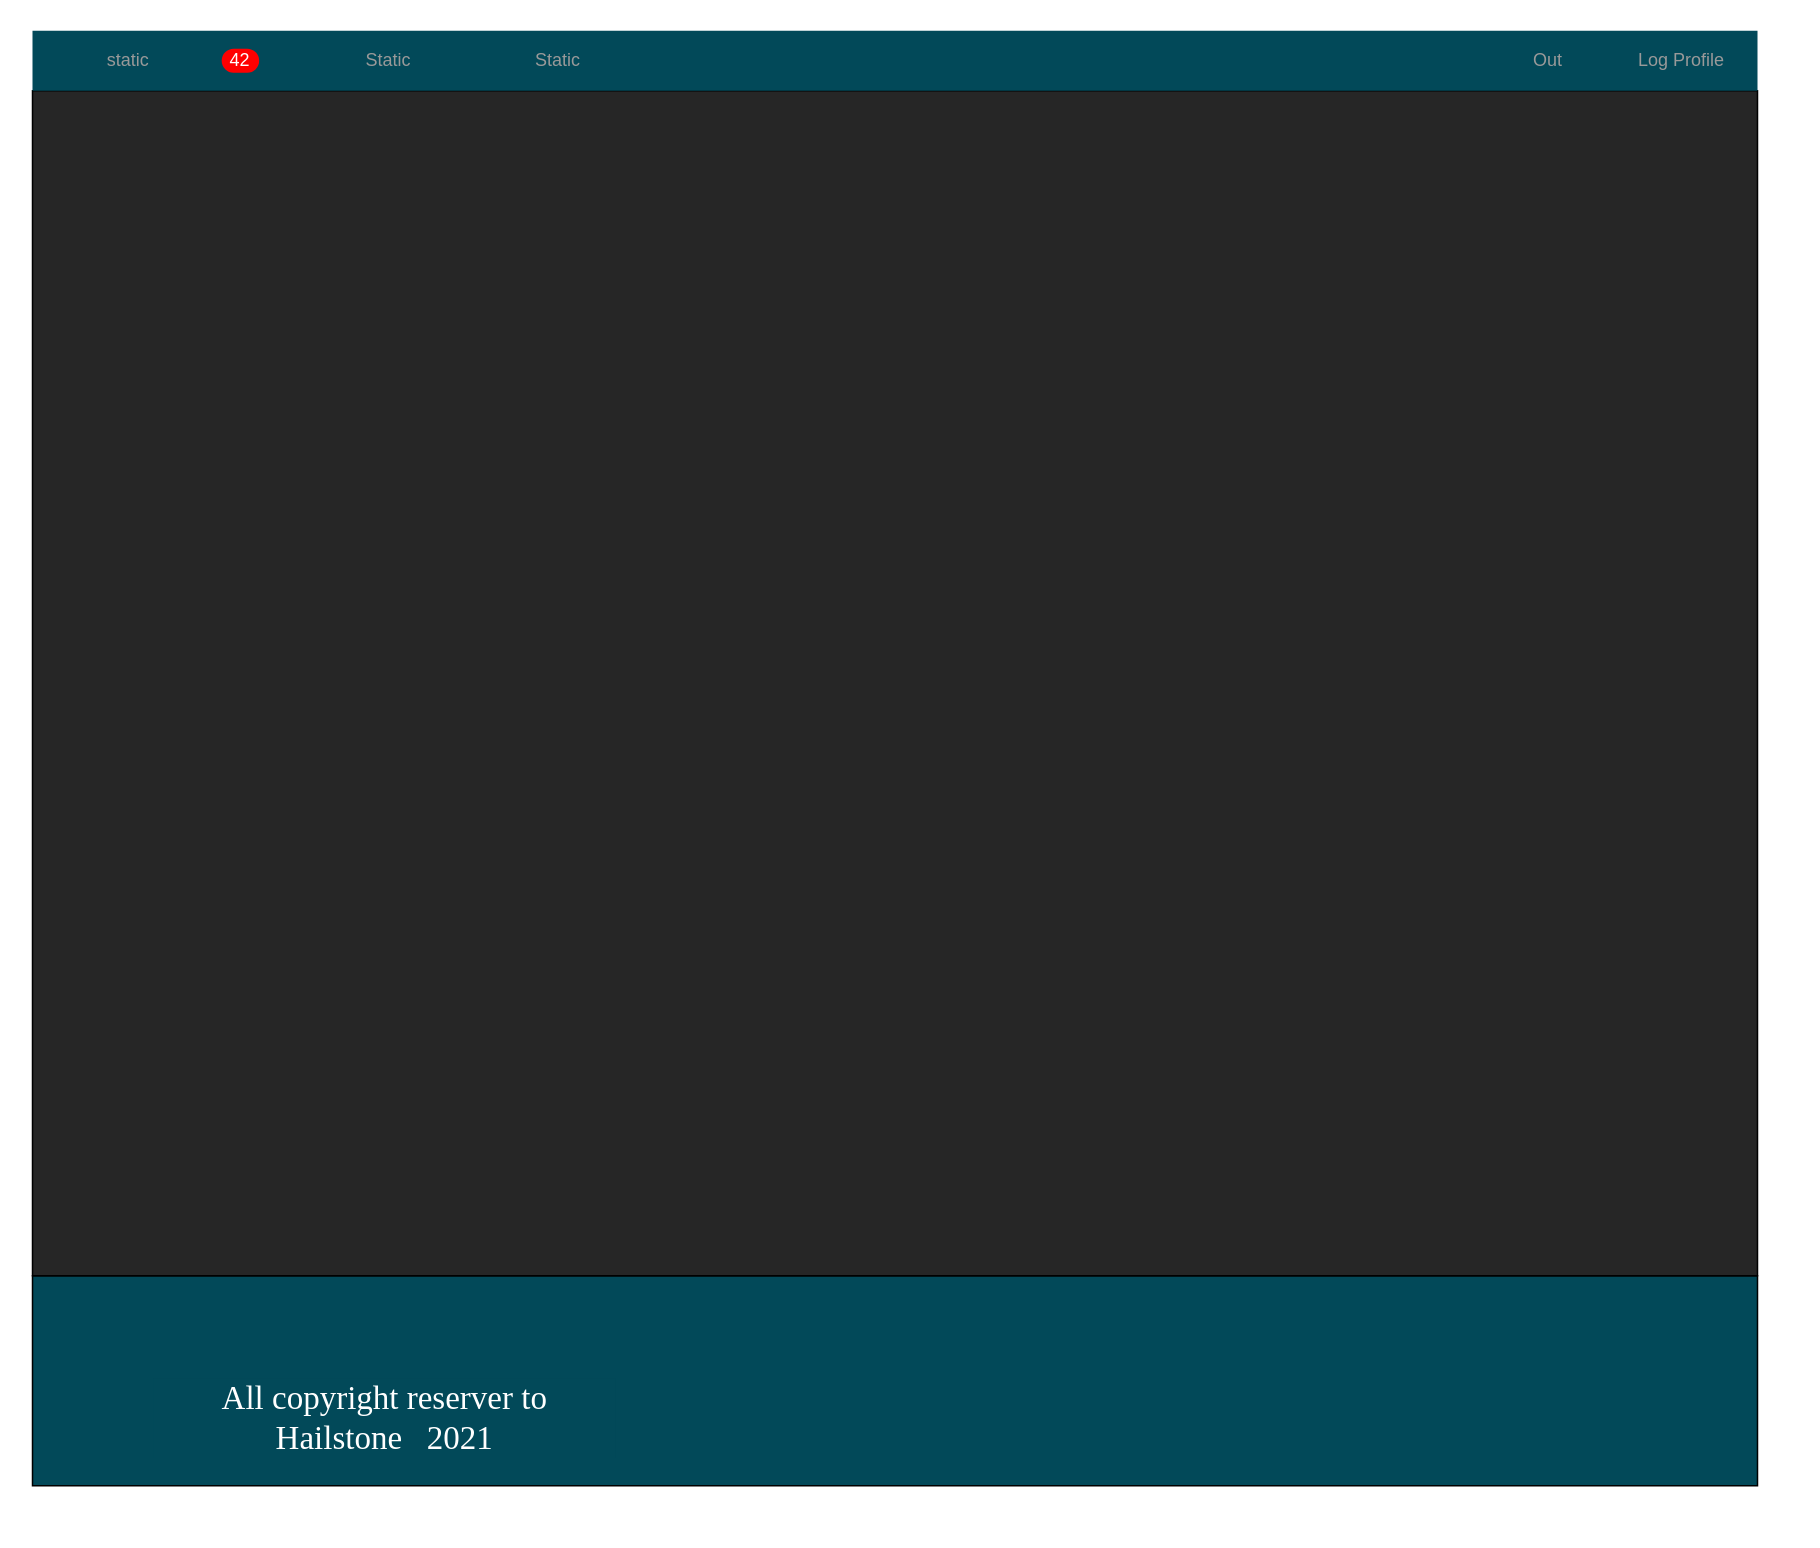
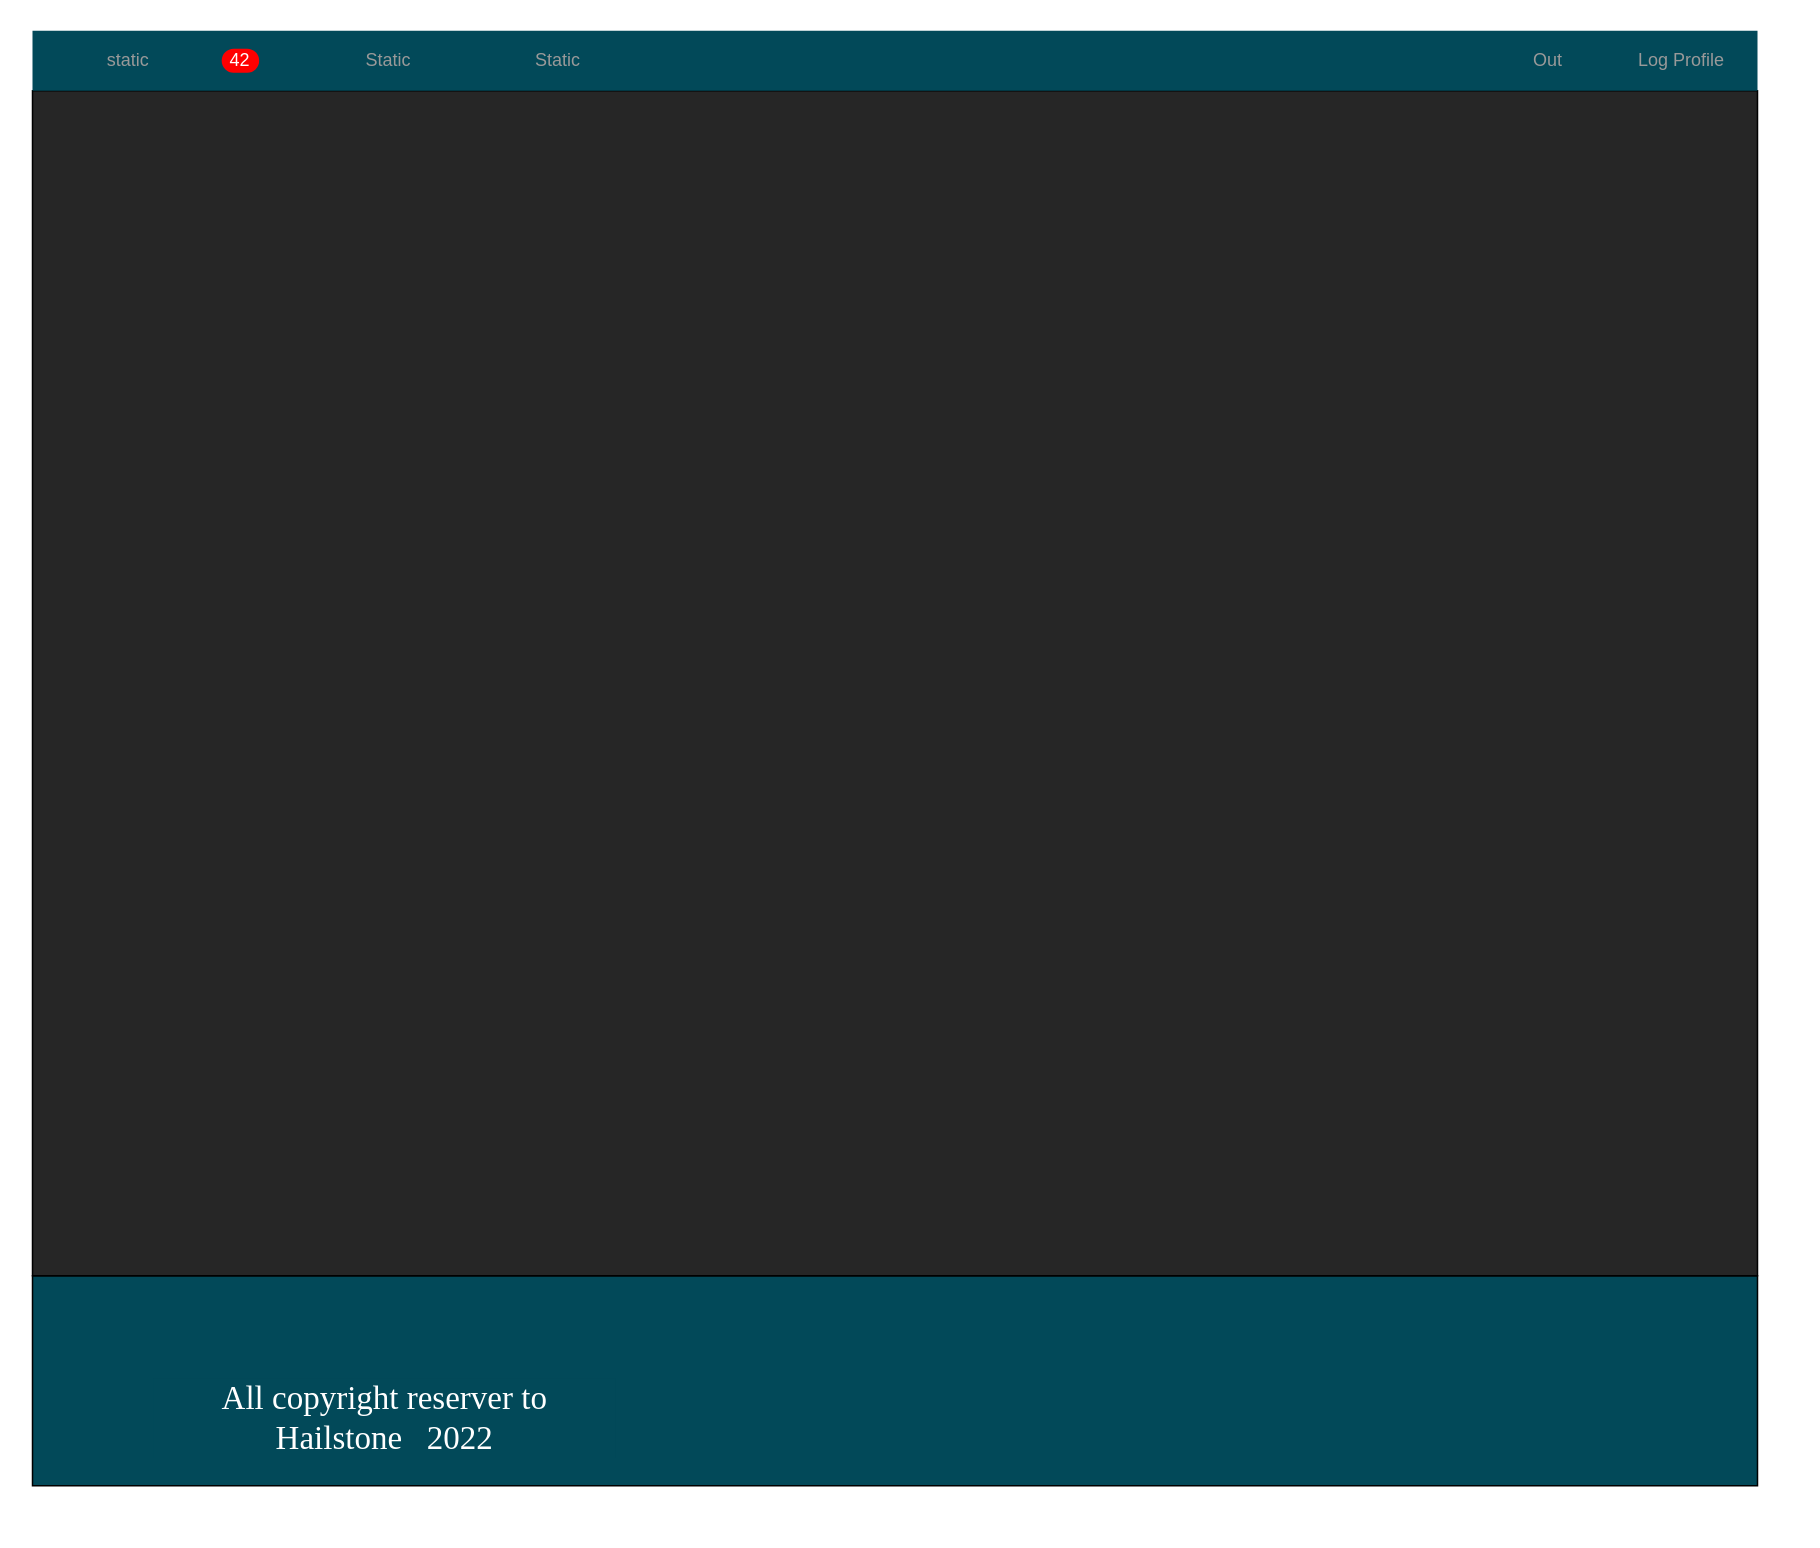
node "All copyright reserver to Hailstone 2021": label "All copyright reserver to Hailstone 2021" -> "All copyright reserver to Hailstone 2022"
